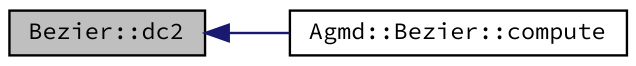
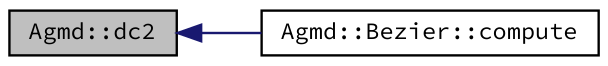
node "Bezier::dc2": label "Bezier::dc2" -> "Agmd::dc2"
